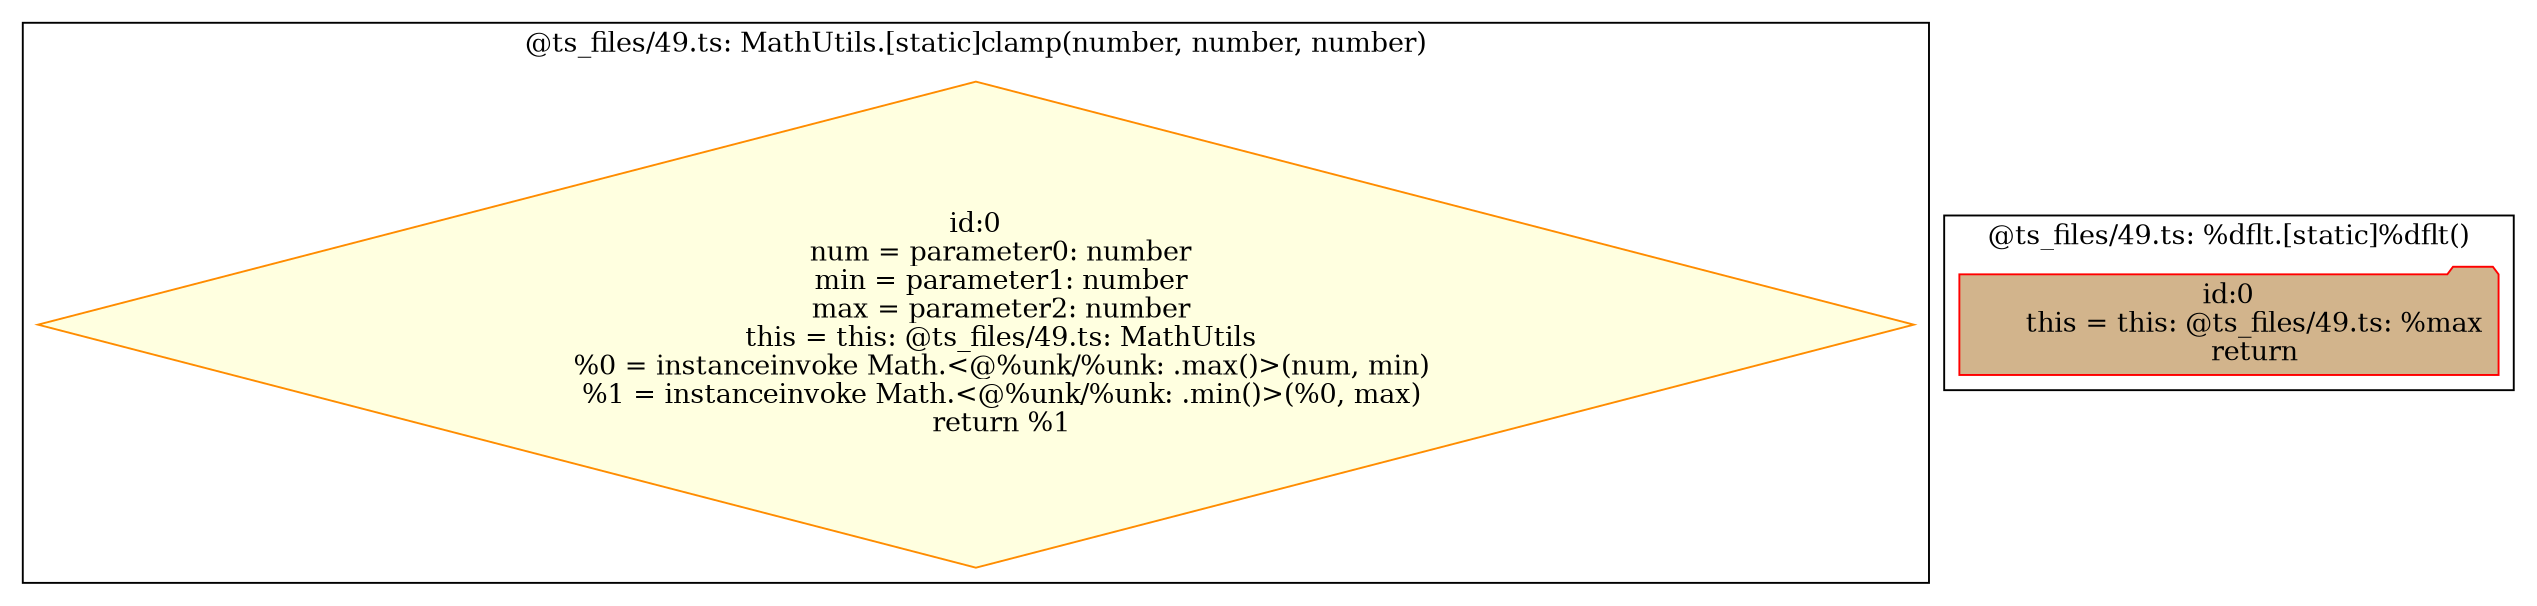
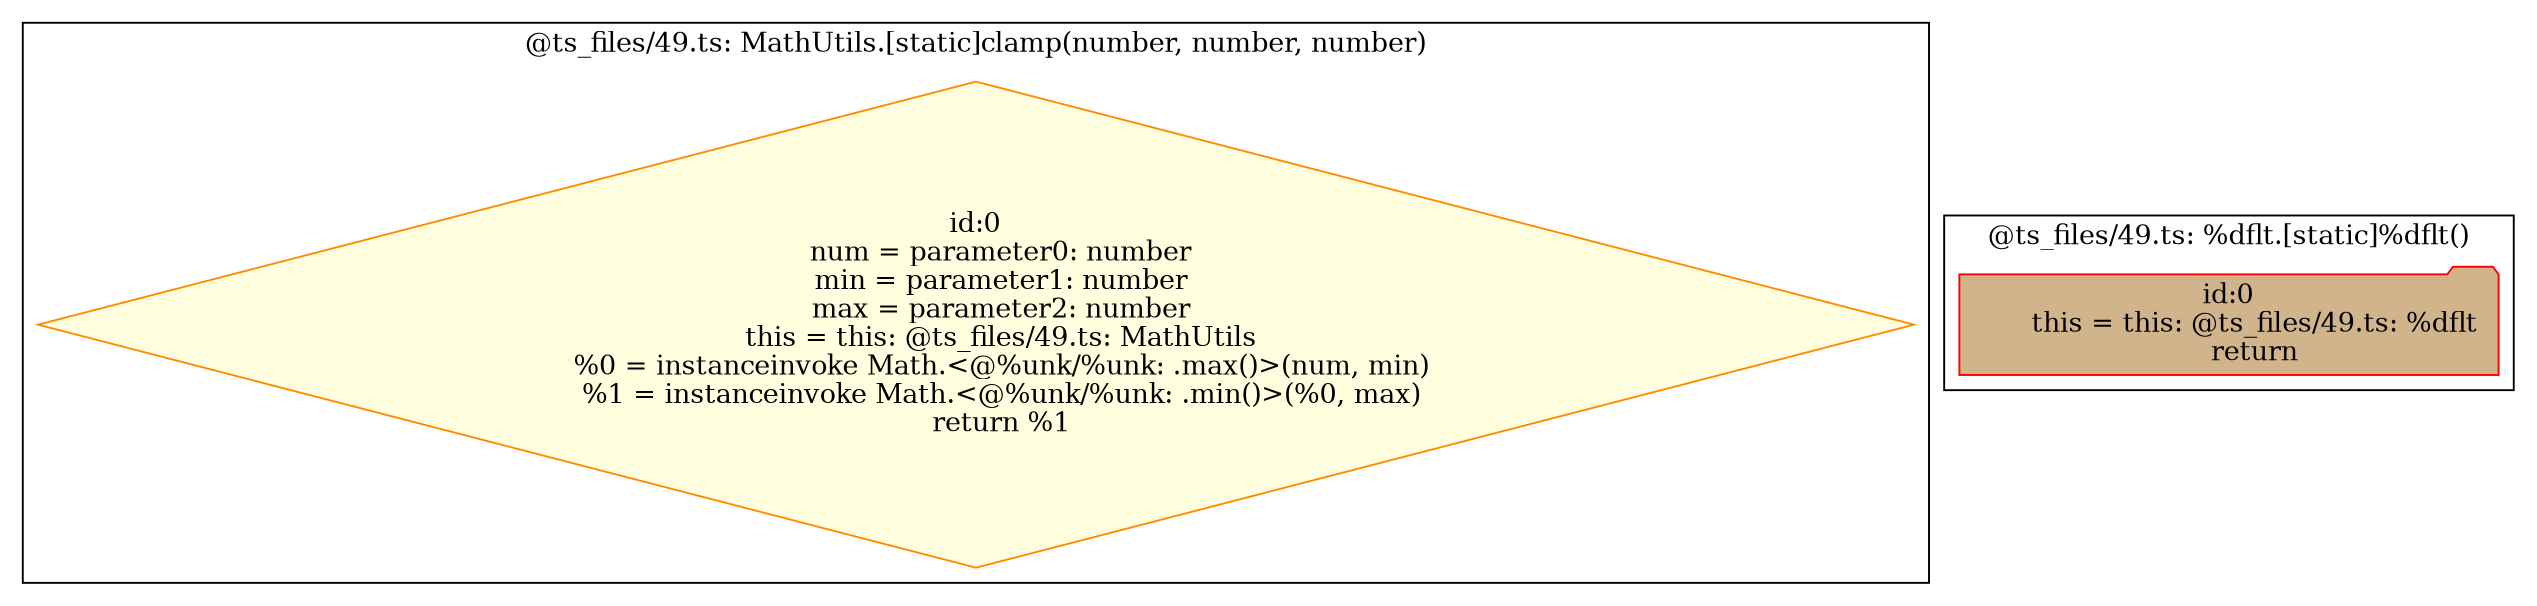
node "id:0 this = this: @ts_files/49.ts: %max return": label "id:0 this = this: @ts_files/49.ts: %max return" -> "id:0 this = this: @ts_files/49.ts: %dflt return"
